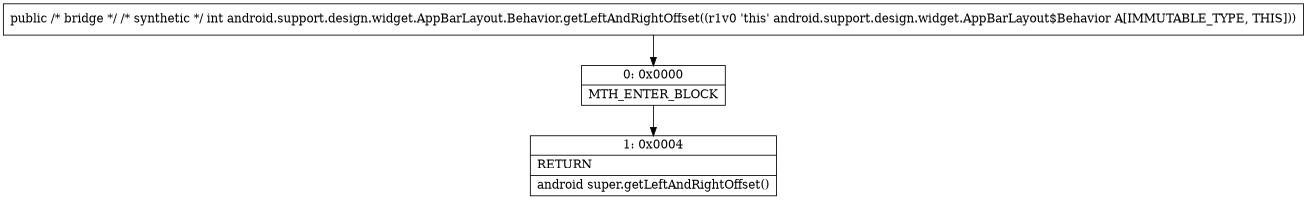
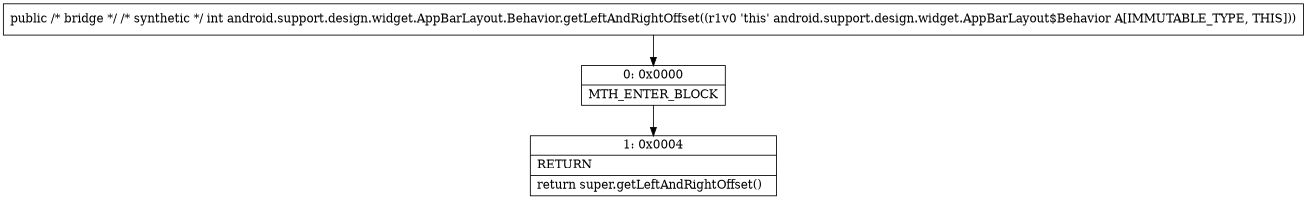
node "1: 0x0004": text "android super.getLeftAndRightOffset()" -> "return super.getLeftAndRightOffset()"
